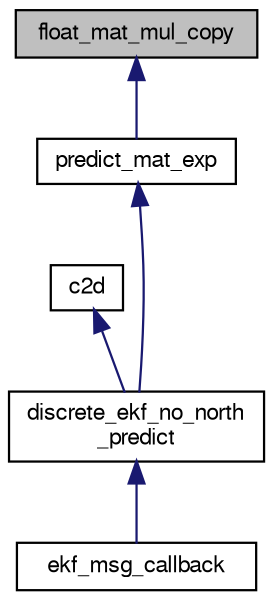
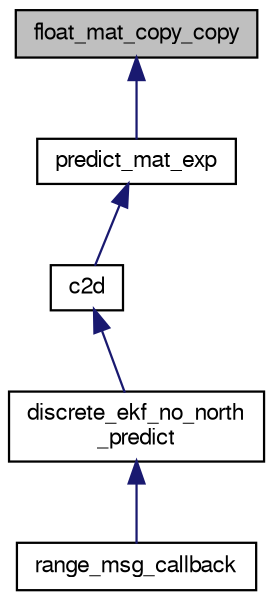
node "float_mat_mul_copy": label "float_mat_mul_copy" -> "float_mat_copy_copy"
edge "discrete_ekf_no_north _predict" -> "predict_mat_exp": now "c2d" -> "predict_mat_exp"
node "ekf_msg_callback": label "ekf_msg_callback" -> "range_msg_callback"
